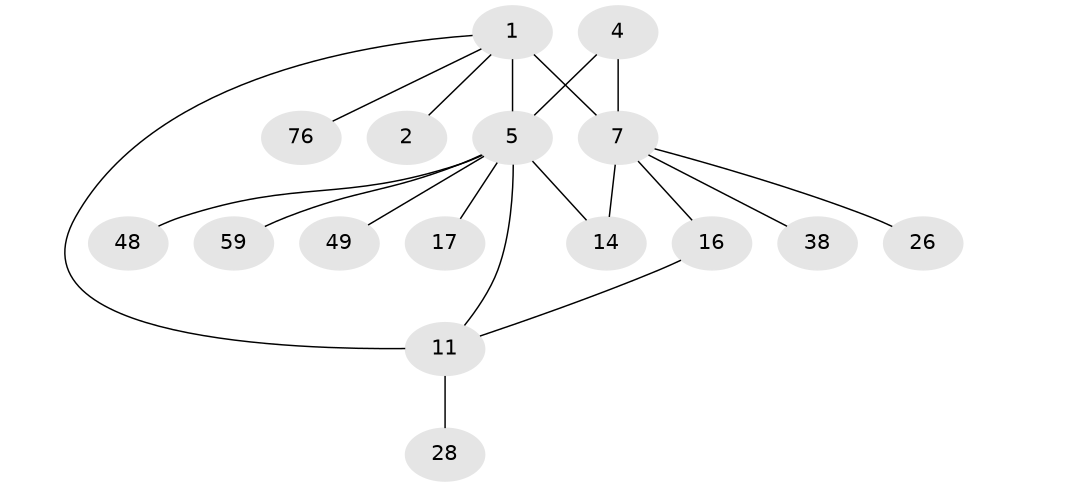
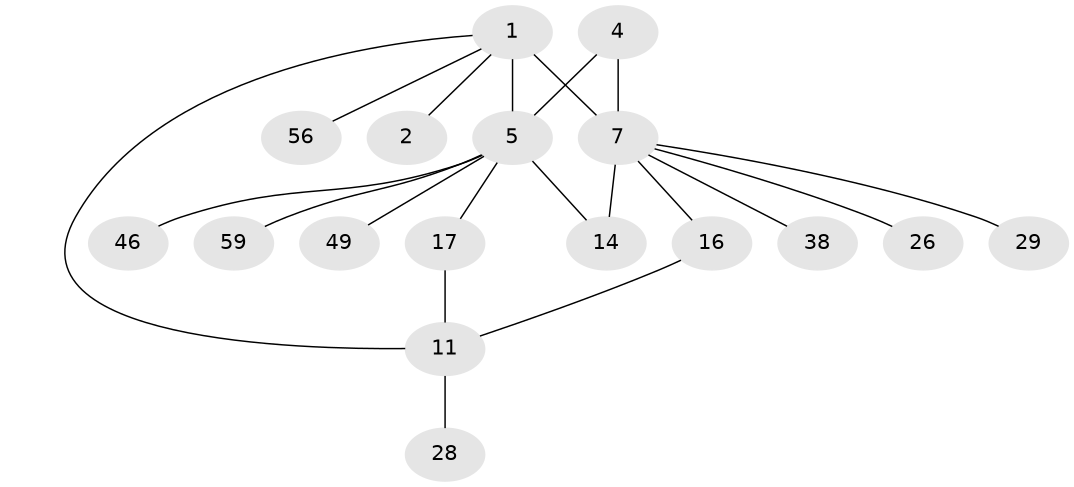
node "76": label "76" -> "56"
node "48": label "48" -> "46"
node "29": added
edge "5" -- "11": now "17" -- "11"
